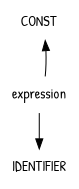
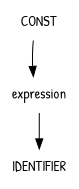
edge "expression" -> "CONST": reversed
